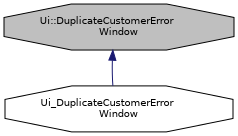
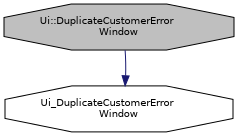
edge "Ui_DuplicateCustomerError Window" -> "Ui::DuplicateCustomerError Window": reversed
